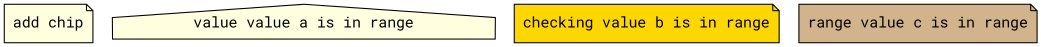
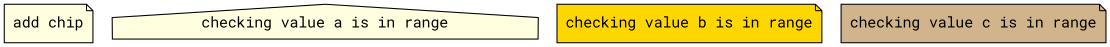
node "value value a is in range": label "value value a is in range" -> "checking value a is in range"
node "range value c is in range": label "range value c is in range" -> "checking value c is in range"
